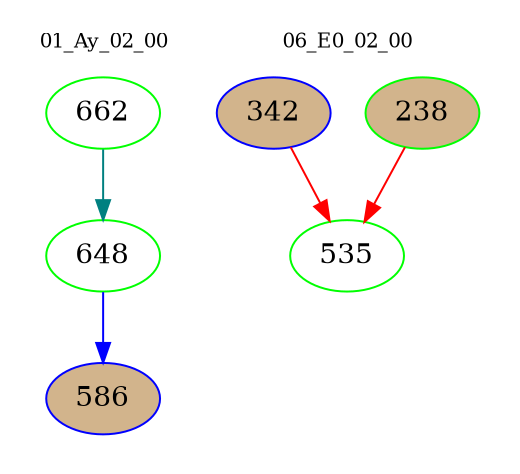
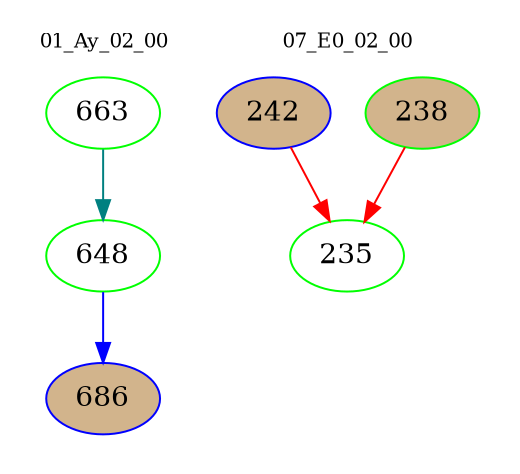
cluster "06_E0_02_00": label "06_E0_02_00" -> "07_E0_02_00"
node "662": label "662" -> "663"
node "342": label "342" -> "242"
node "535": label "535" -> "235"
node "586": label "586" -> "686"
